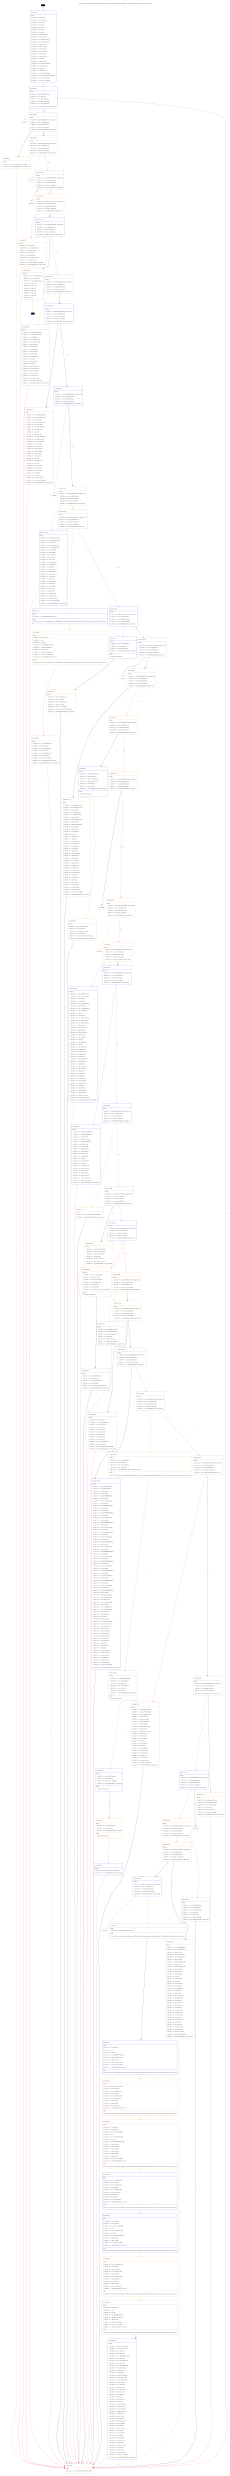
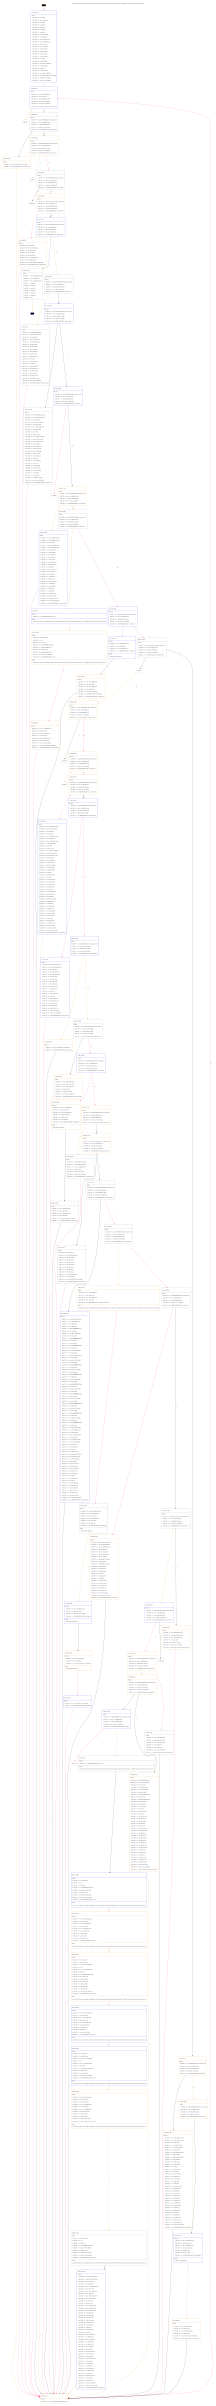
edge "0x40147b [28]" -> "0x401497 [28]": now "0x401fdc" -> "0x401497 [28]"
